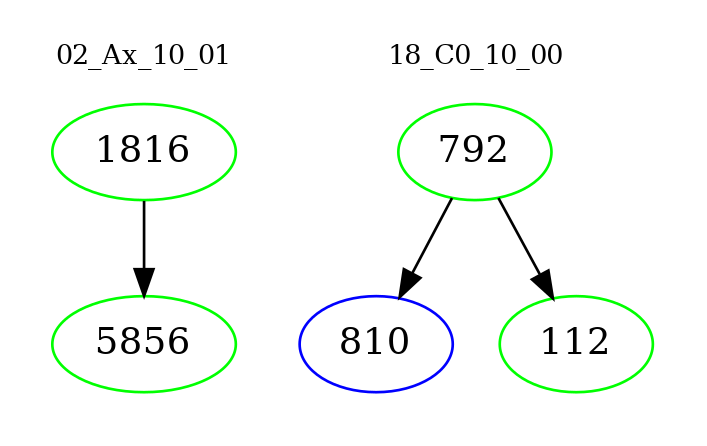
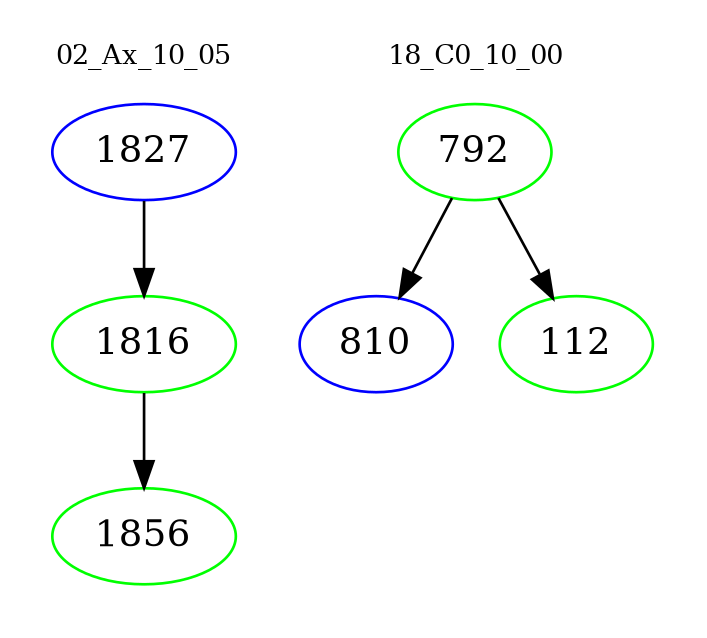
cluster "02_Ax_10_01": label "02_Ax_10_01" -> "02_Ax_10_05"
node "1827": added
node "5856": label "5856" -> "1856"
